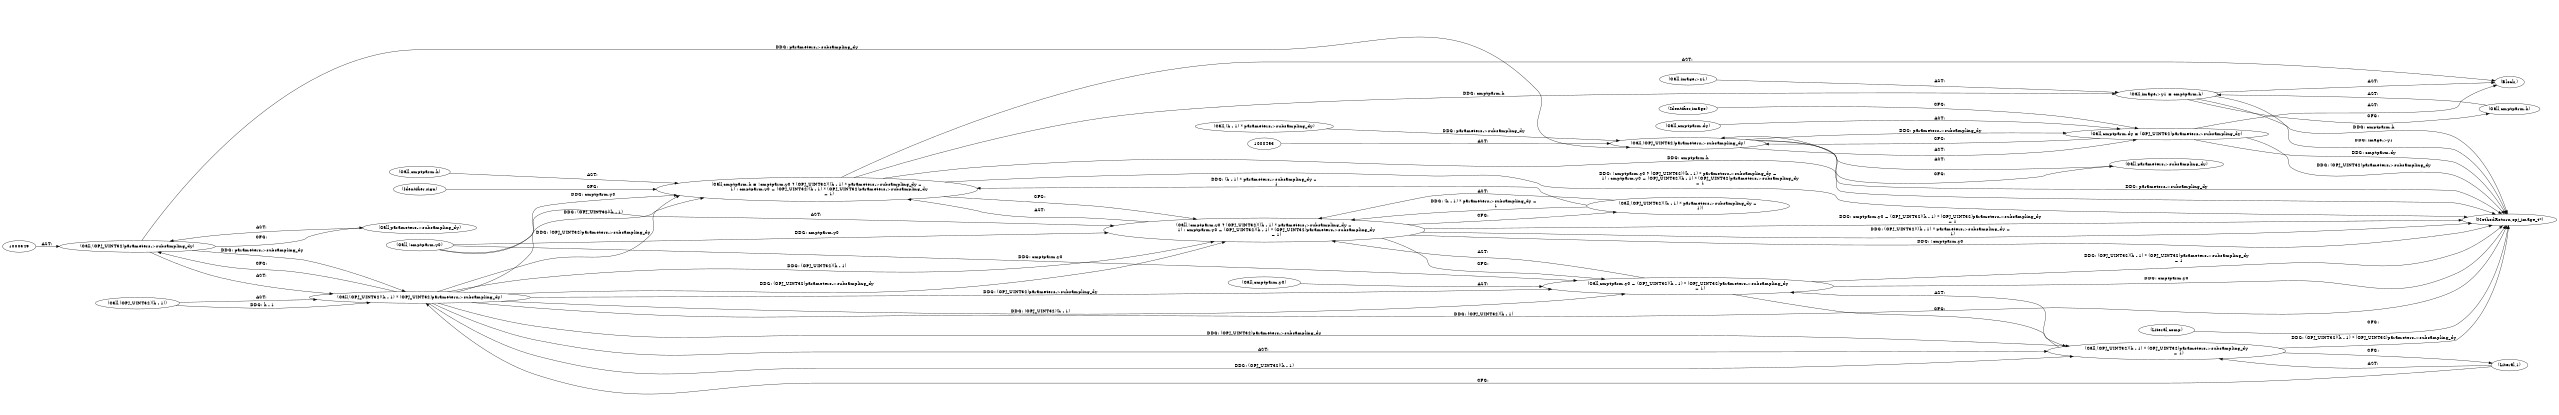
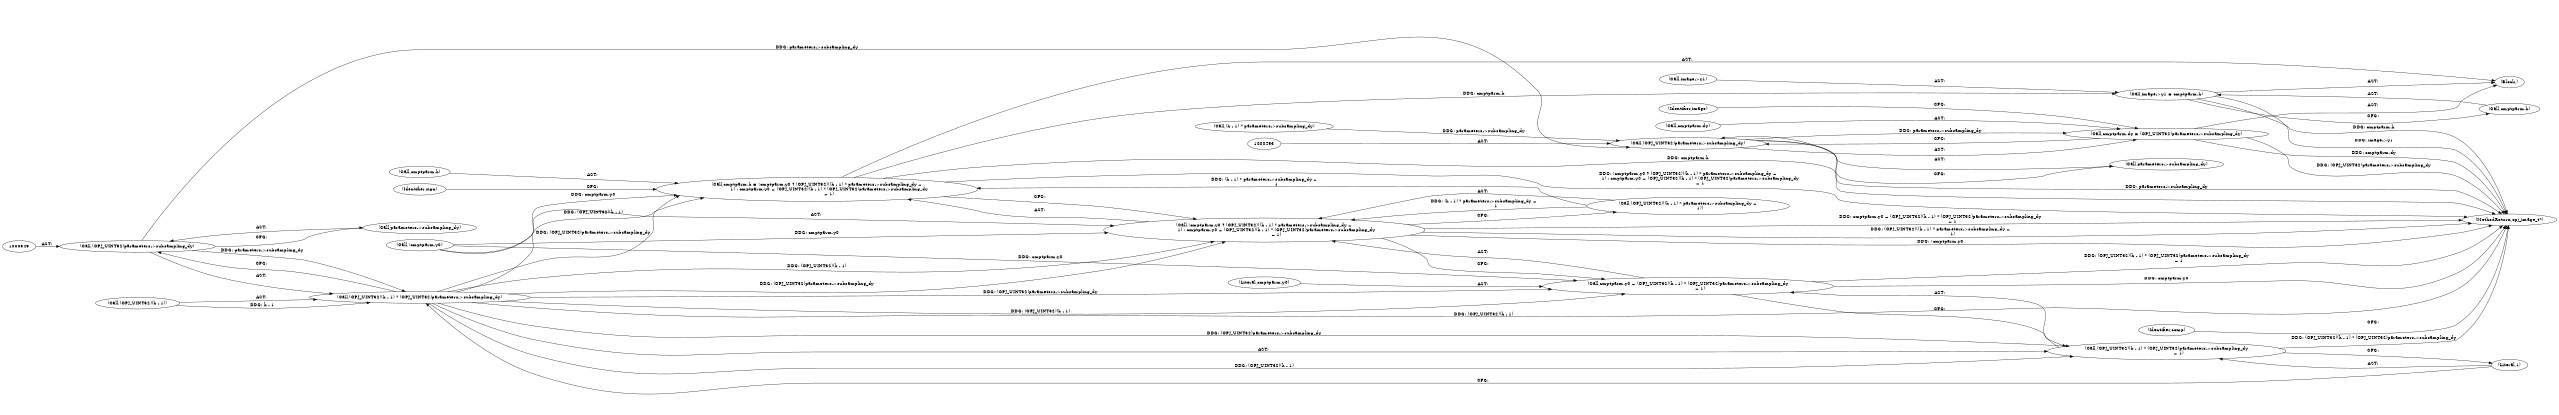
node "(Call,cmptparm.y0)": label "(Call,cmptparm.y0)" -> "(Literal,cmptparm.y0)"
node "(Literal,comp)": label "(Literal,comp)" -> "(Identifier,comp)"
